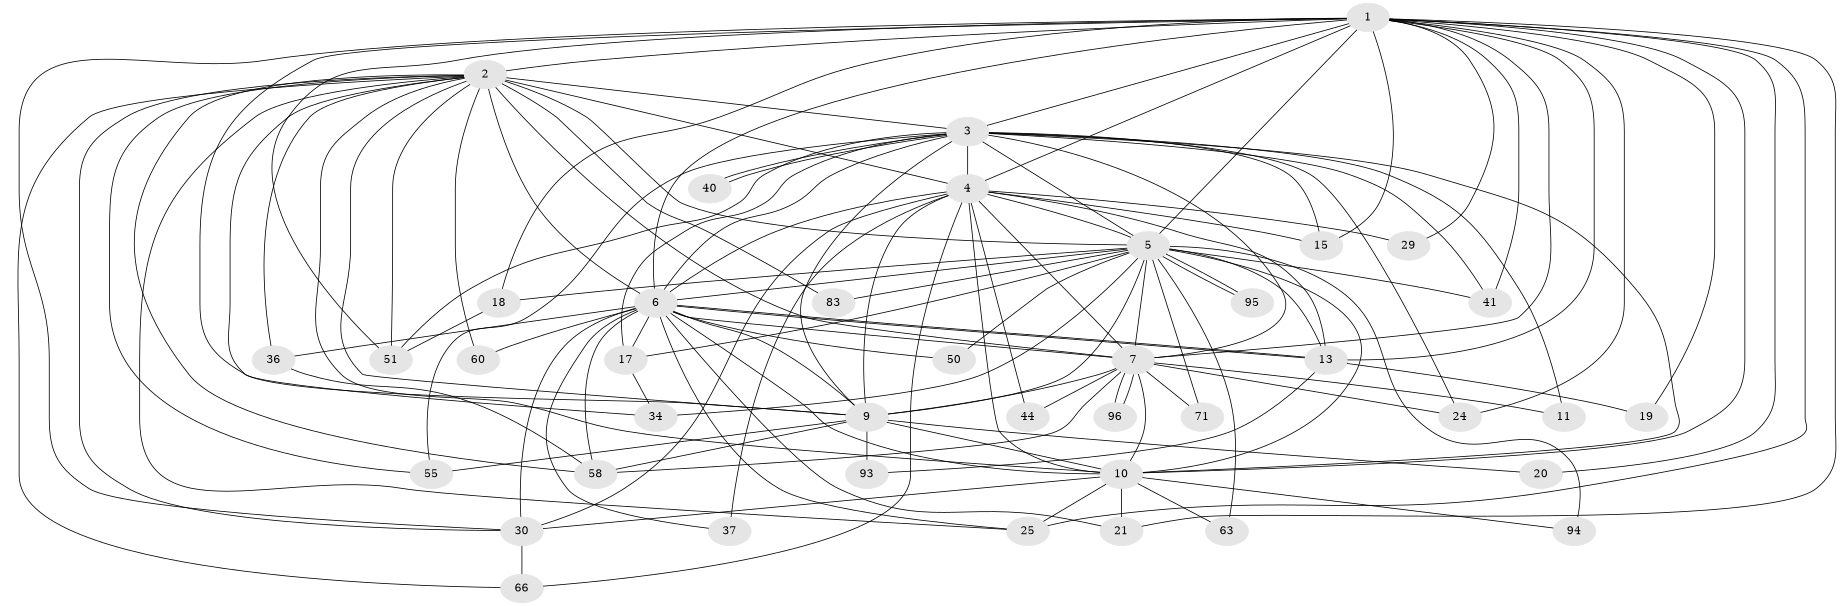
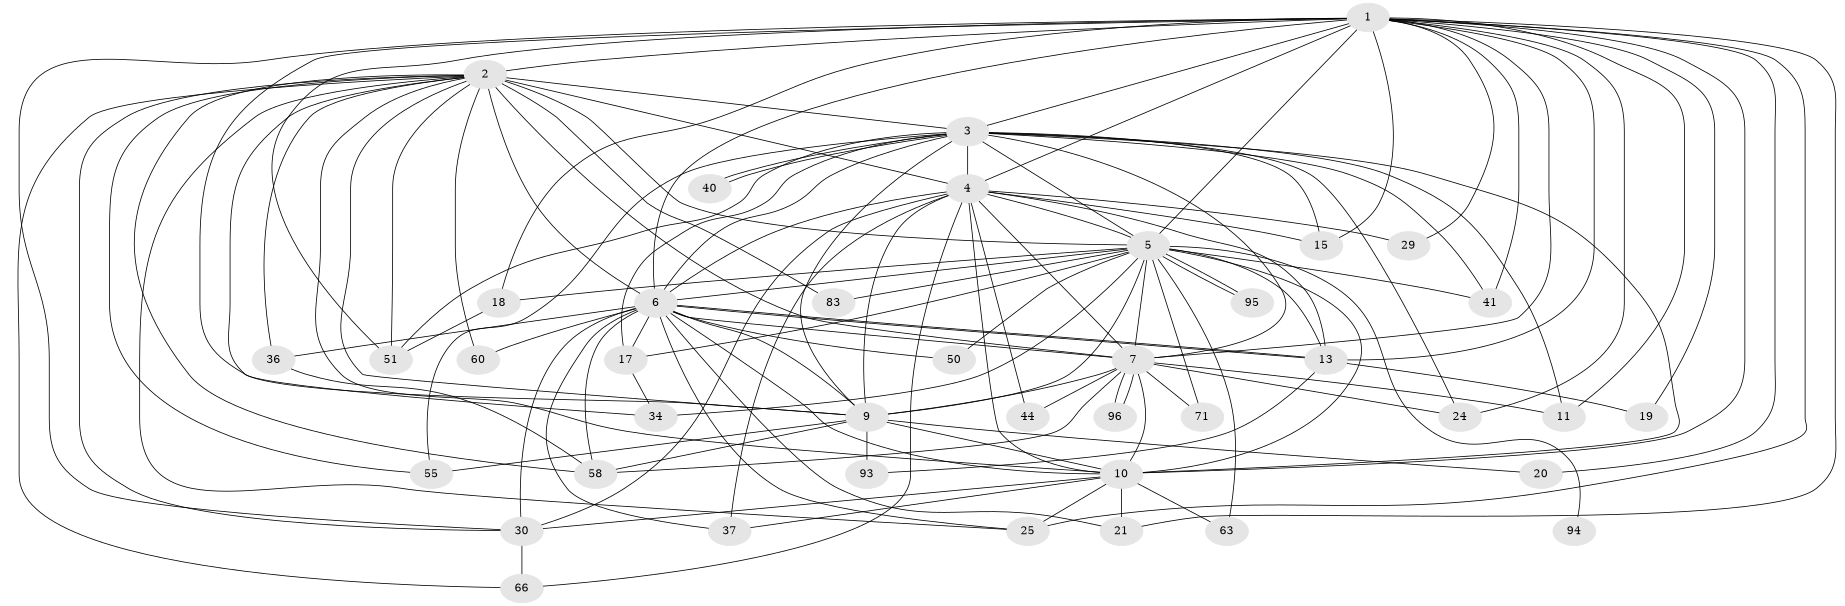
edge "1" -- "11": added
edge "10" -- "94": now "10" -- "37"
